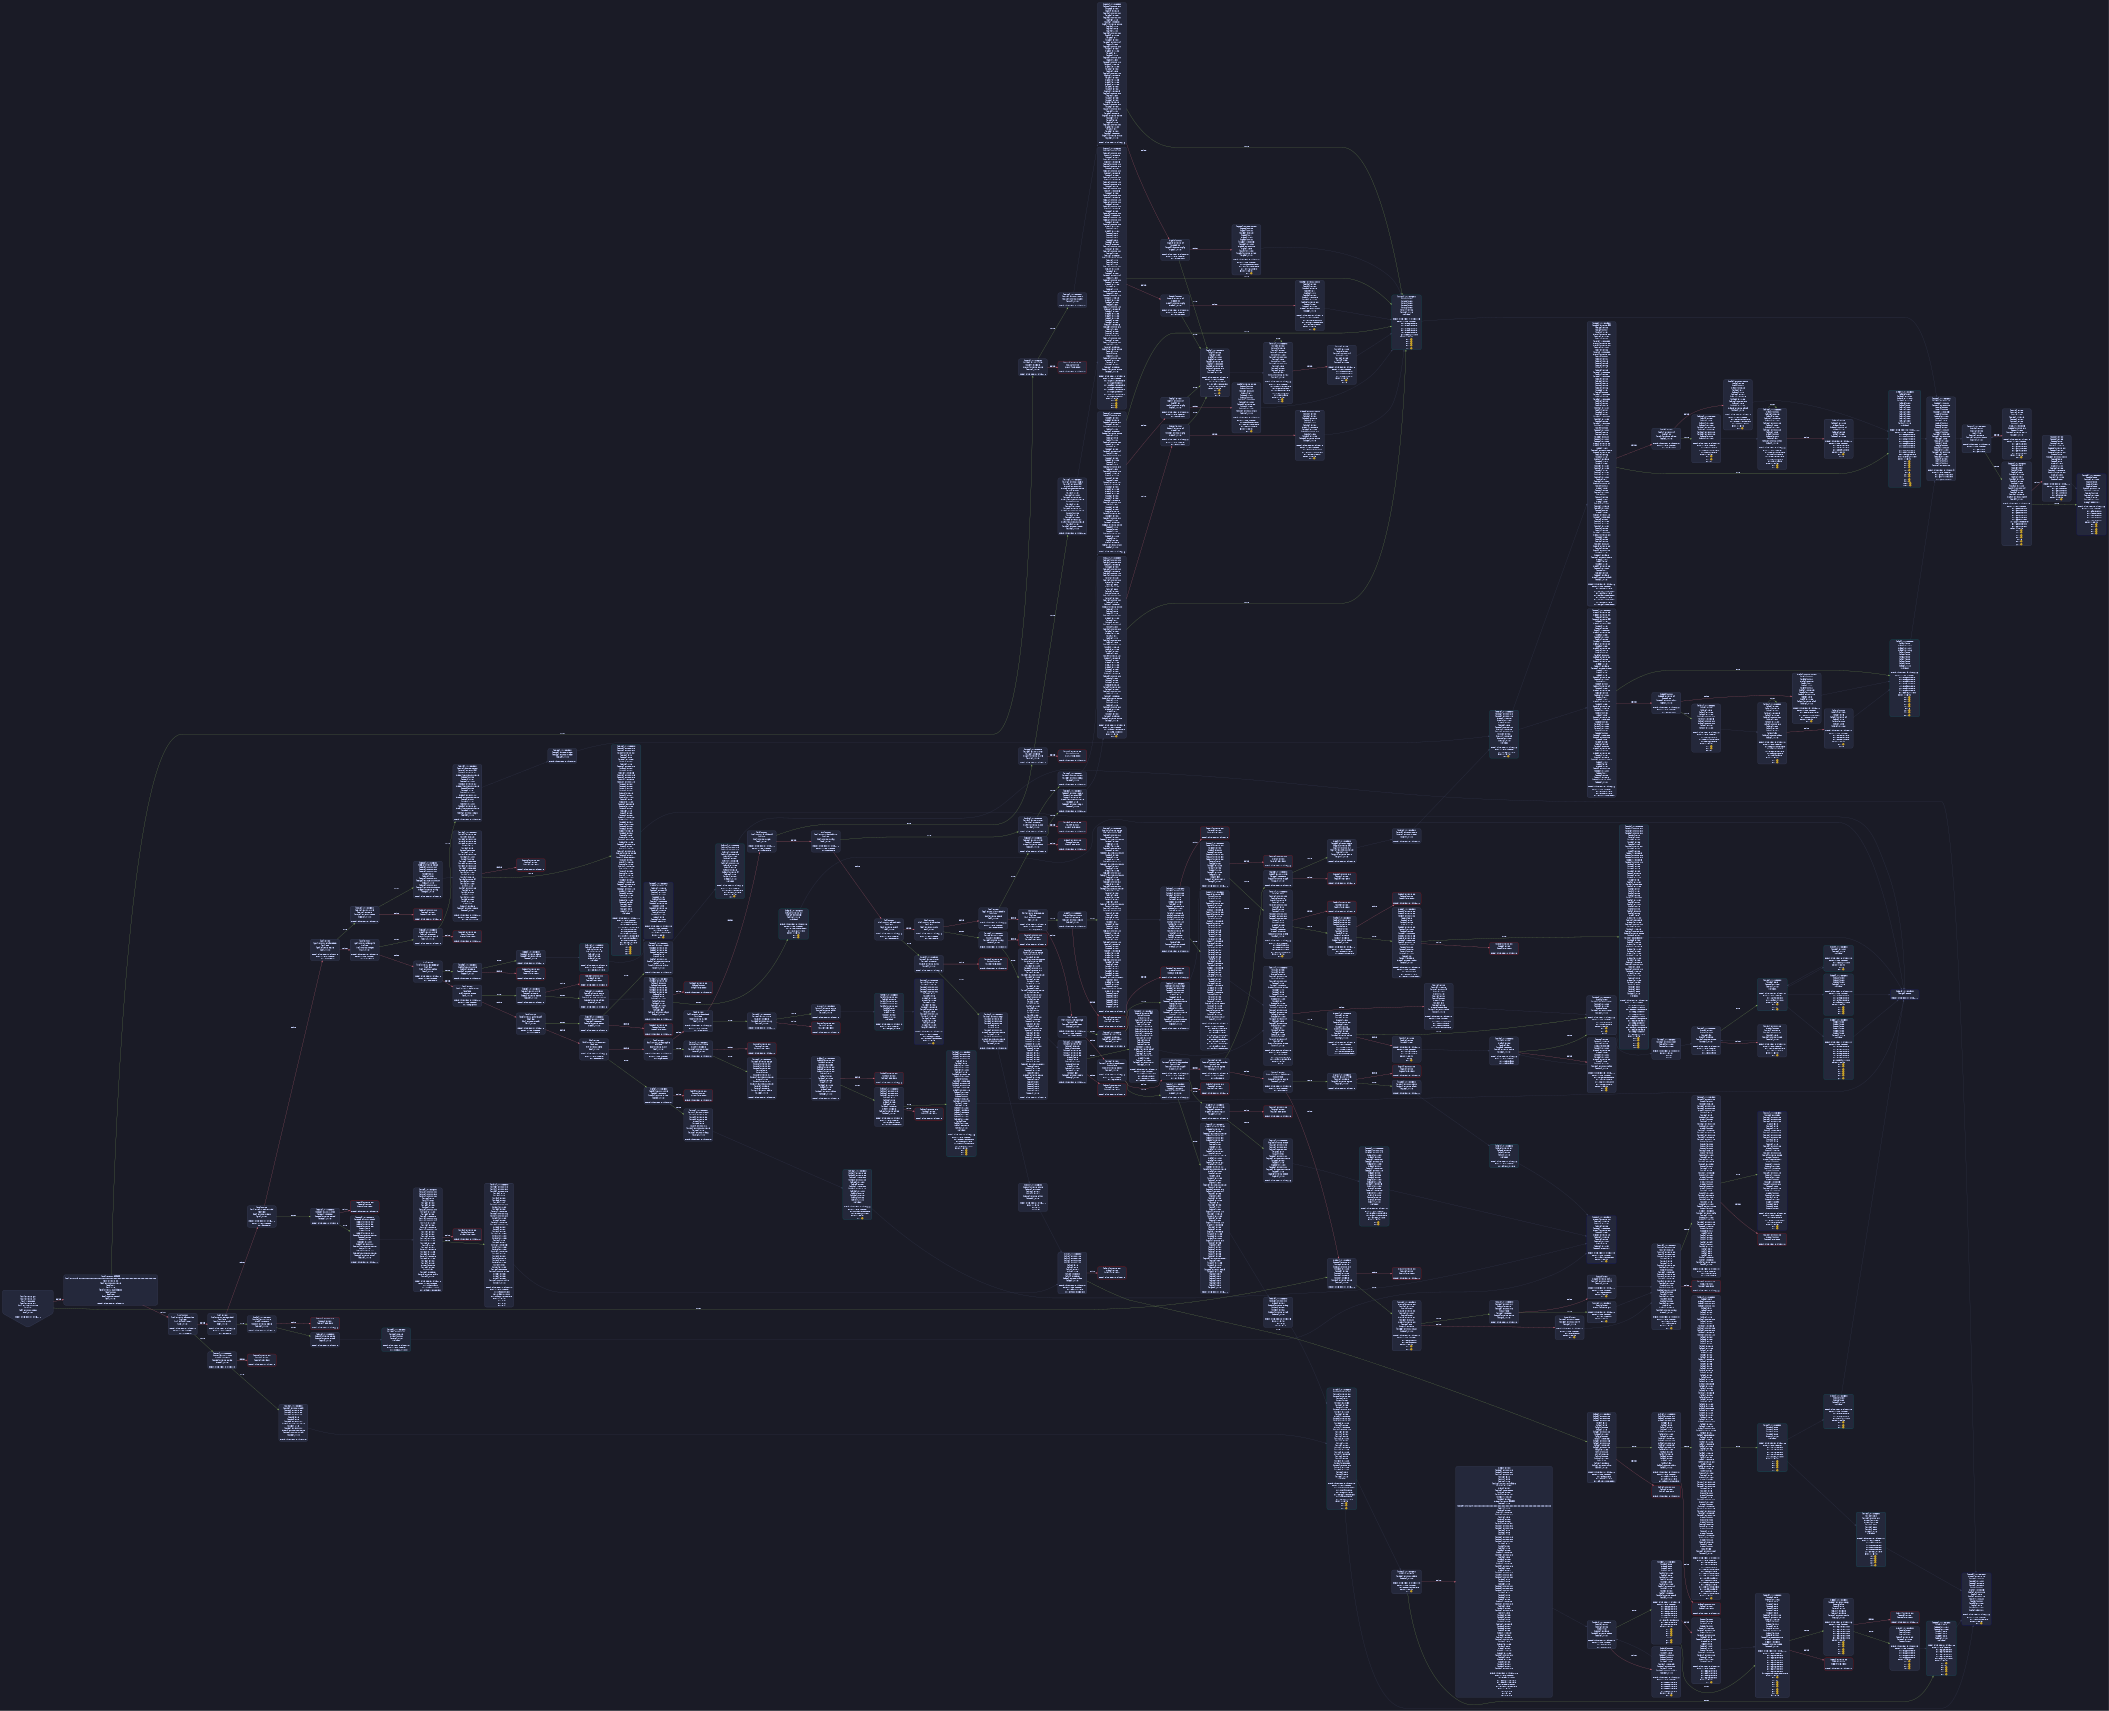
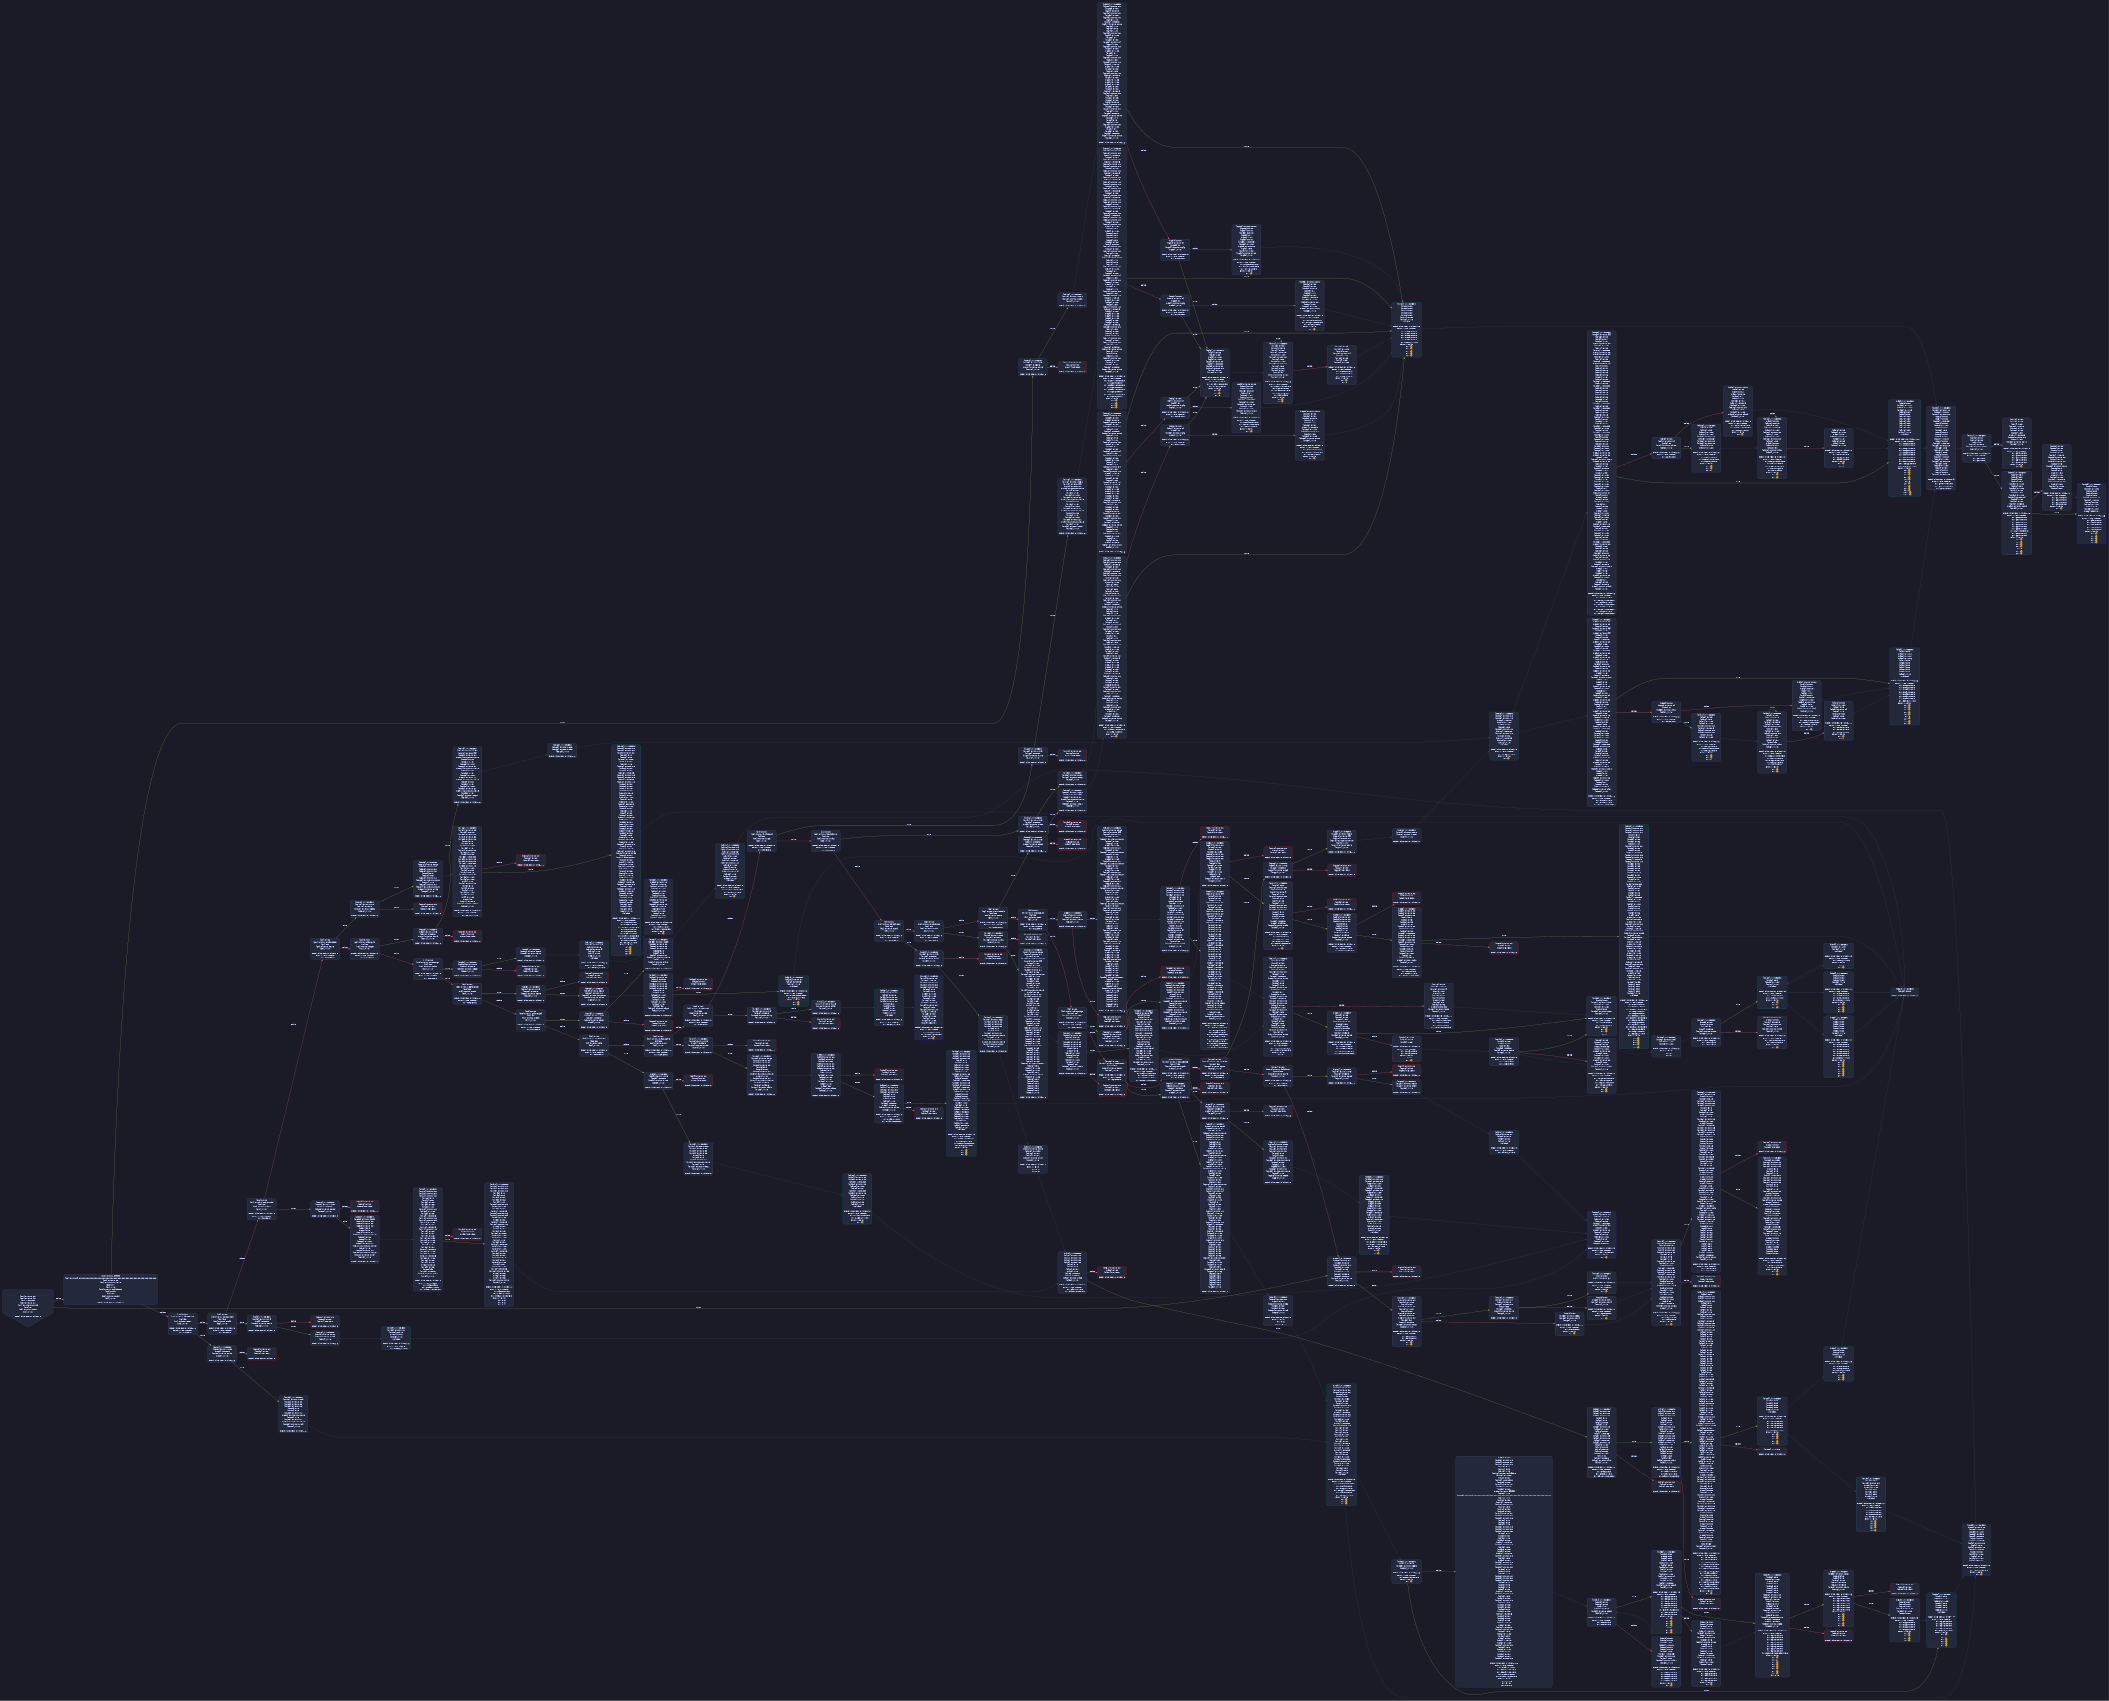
node "[102e] INVALID Stack size req: 0, sizeΔ: 0": added
